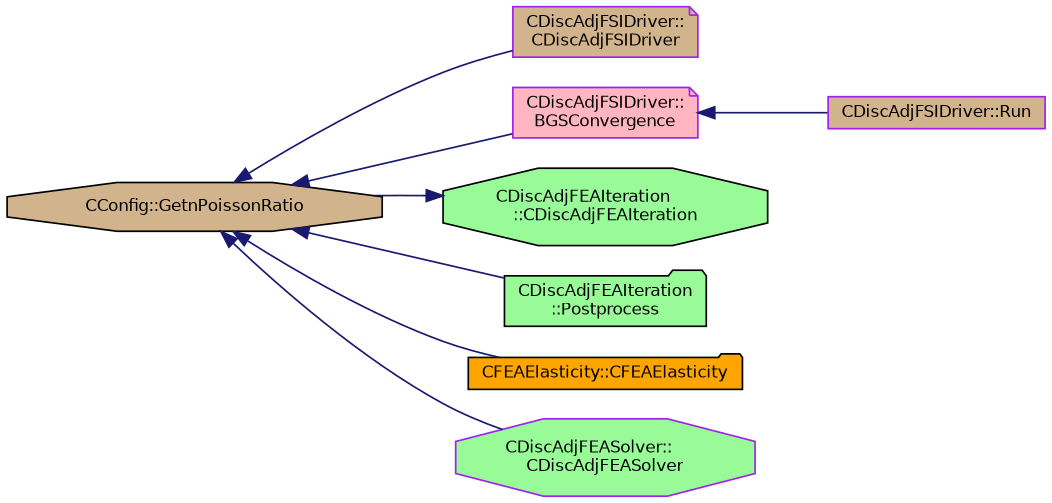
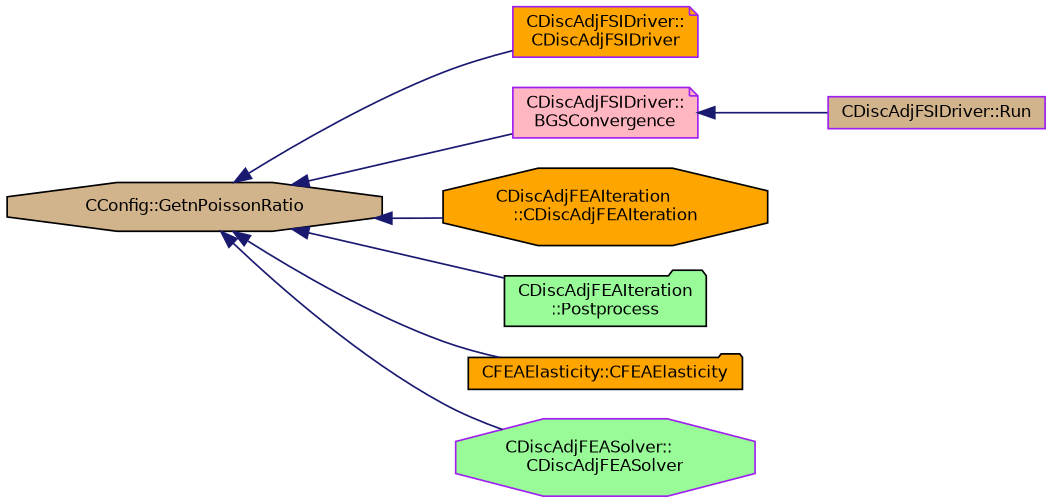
node "CDiscAdjFSIDriver:: CDiscAdjFSIDriver": fillcolor tan -> orange
edge "CConfig::GetnPoissonRatio" -> "CDiscAdjFEAIteration ::CDiscAdjFEAIteration": reversed
node "CDiscAdjFEAIteration ::CDiscAdjFEAIteration": fillcolor palegreen -> orange
